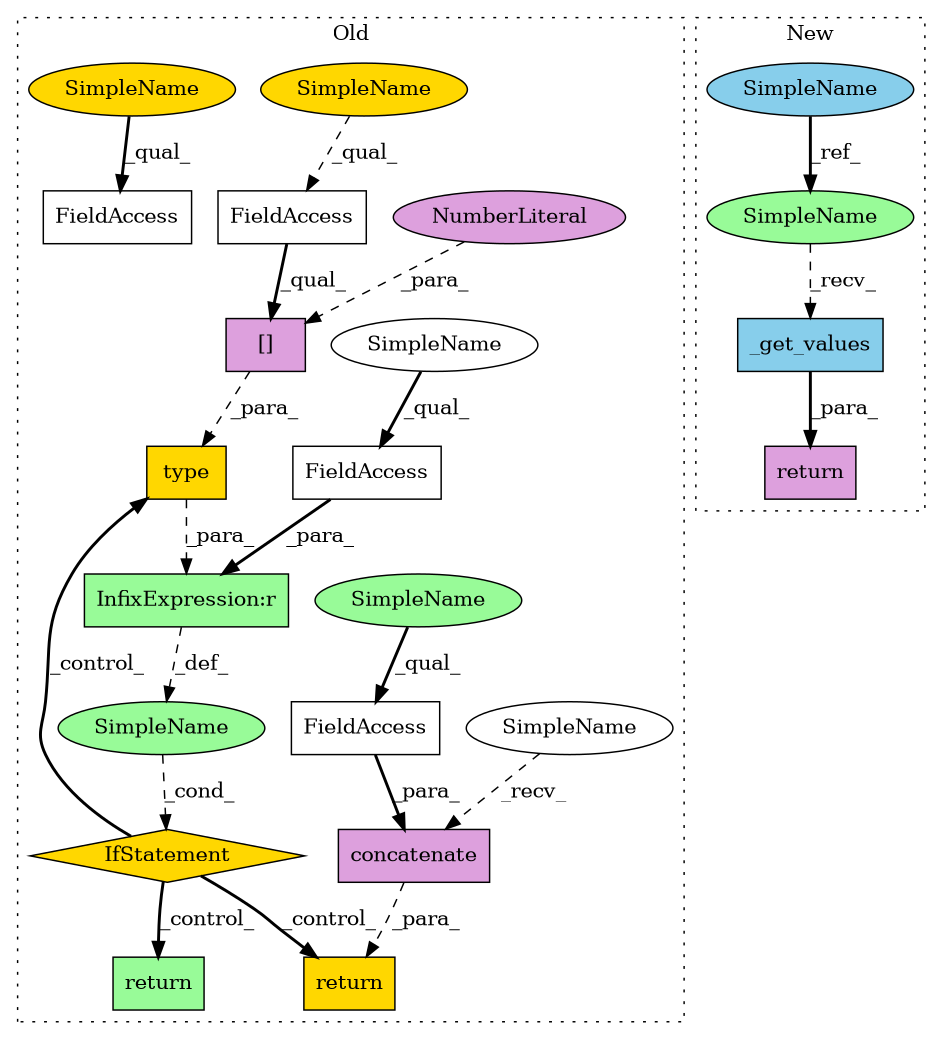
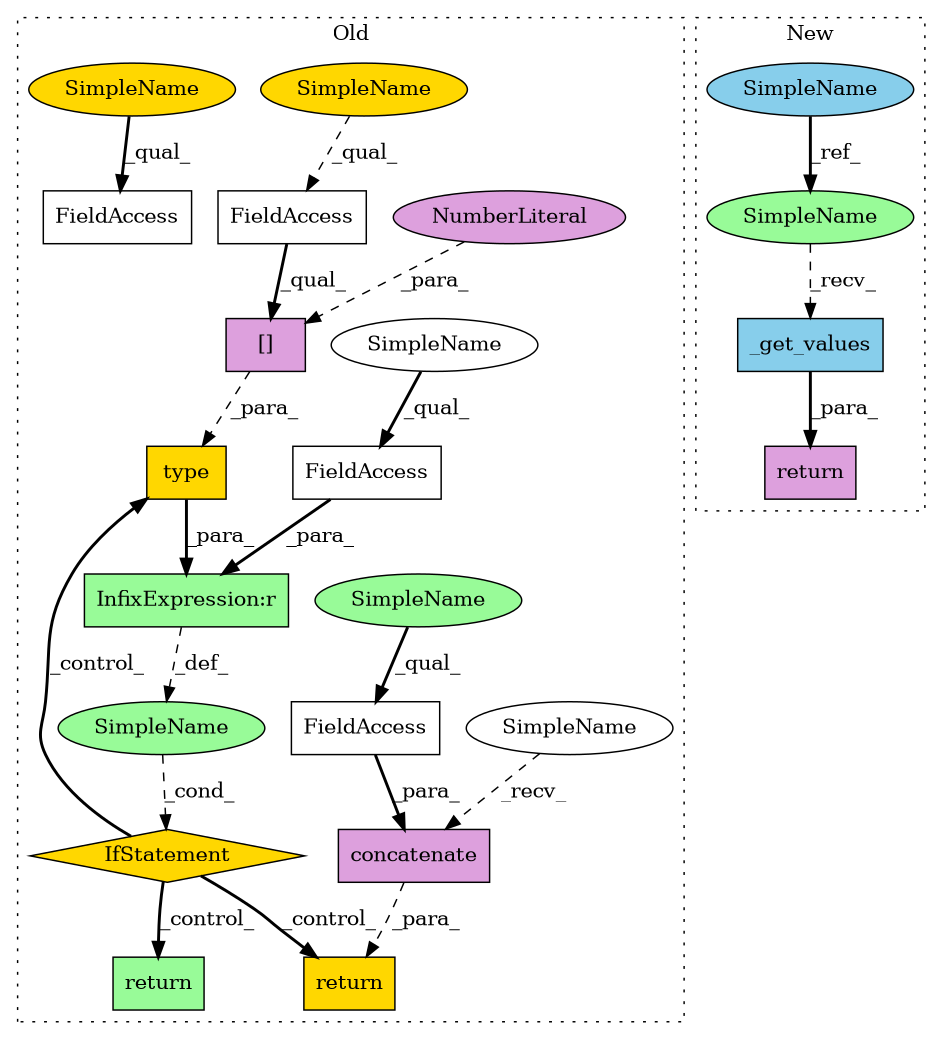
edge "type" -> "InfixExpression:r": style dashed -> bold
